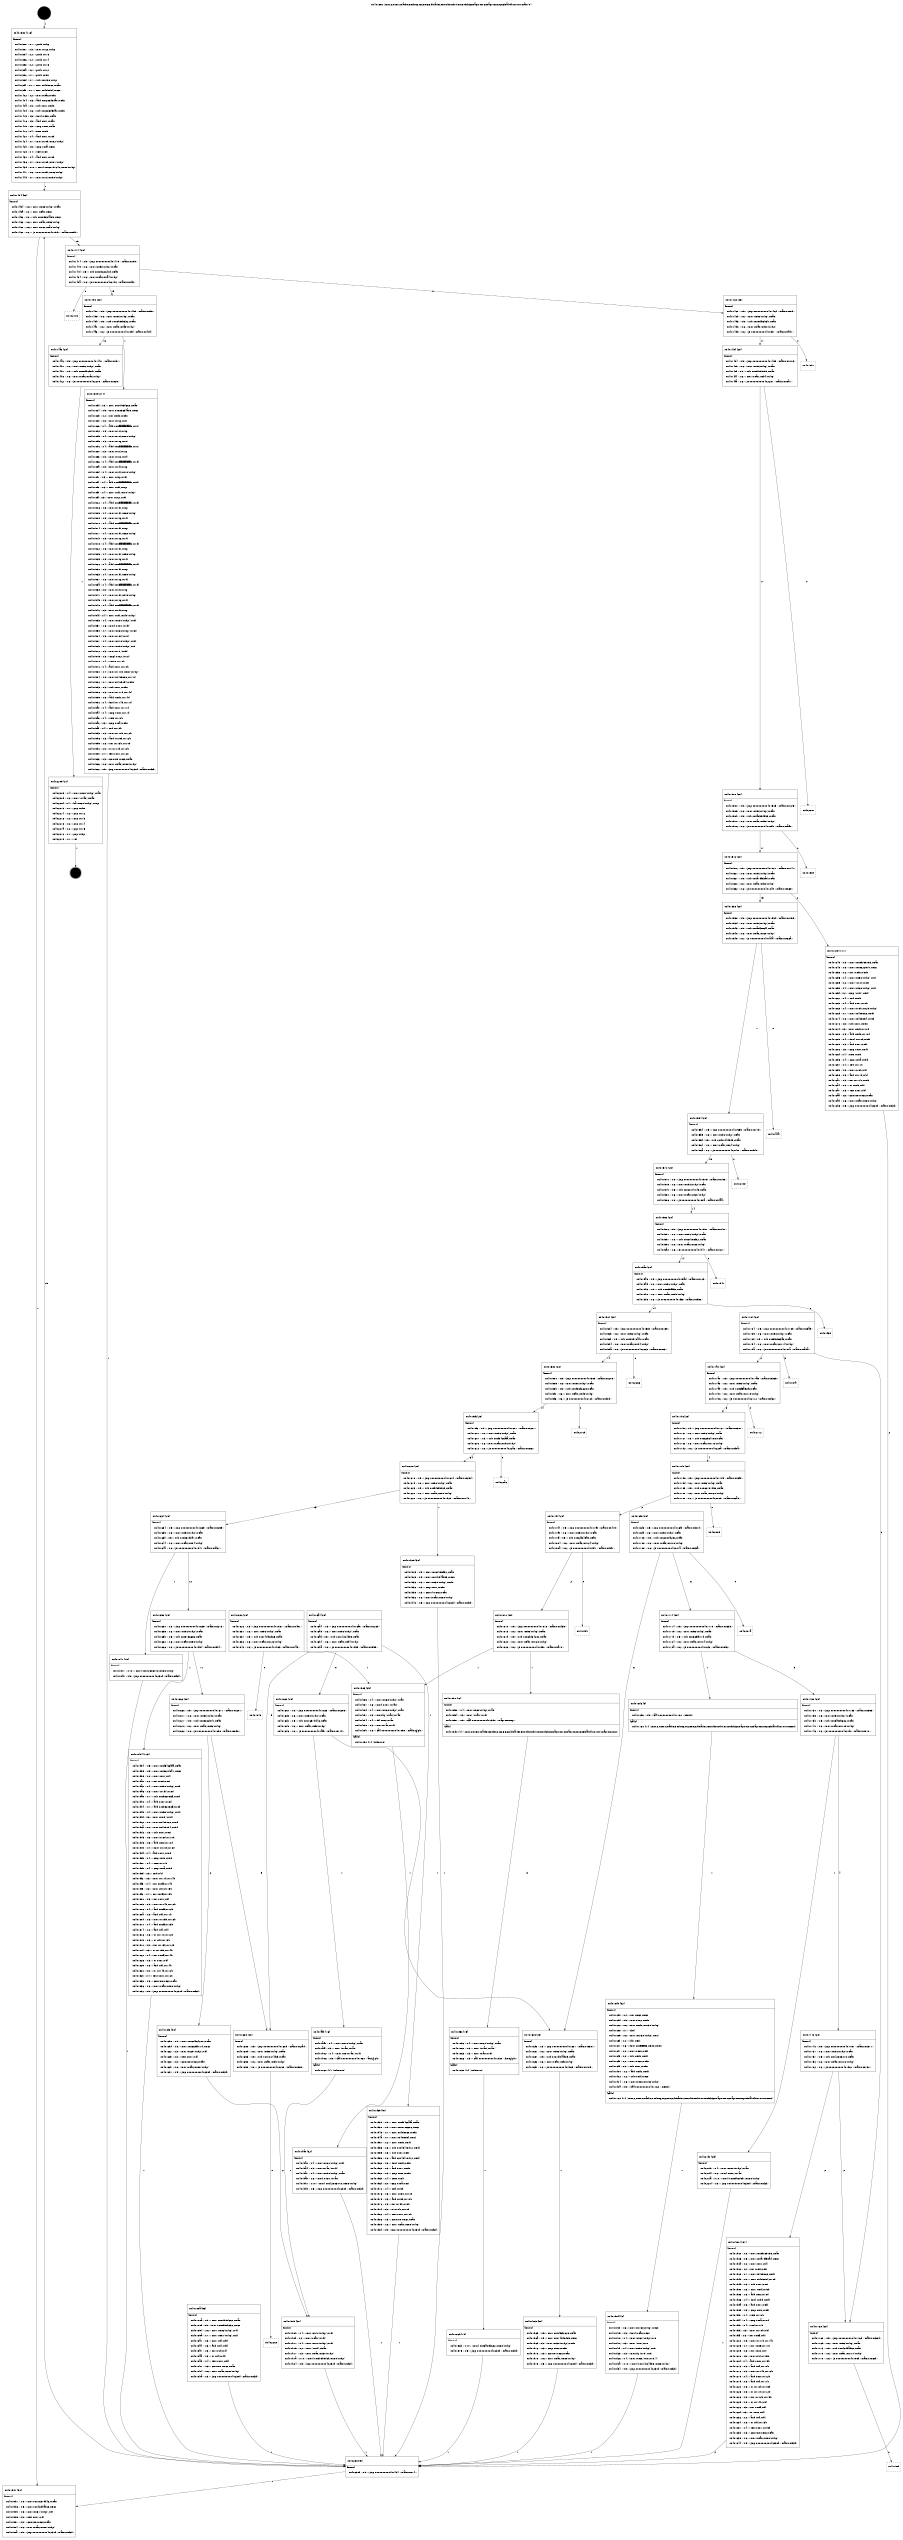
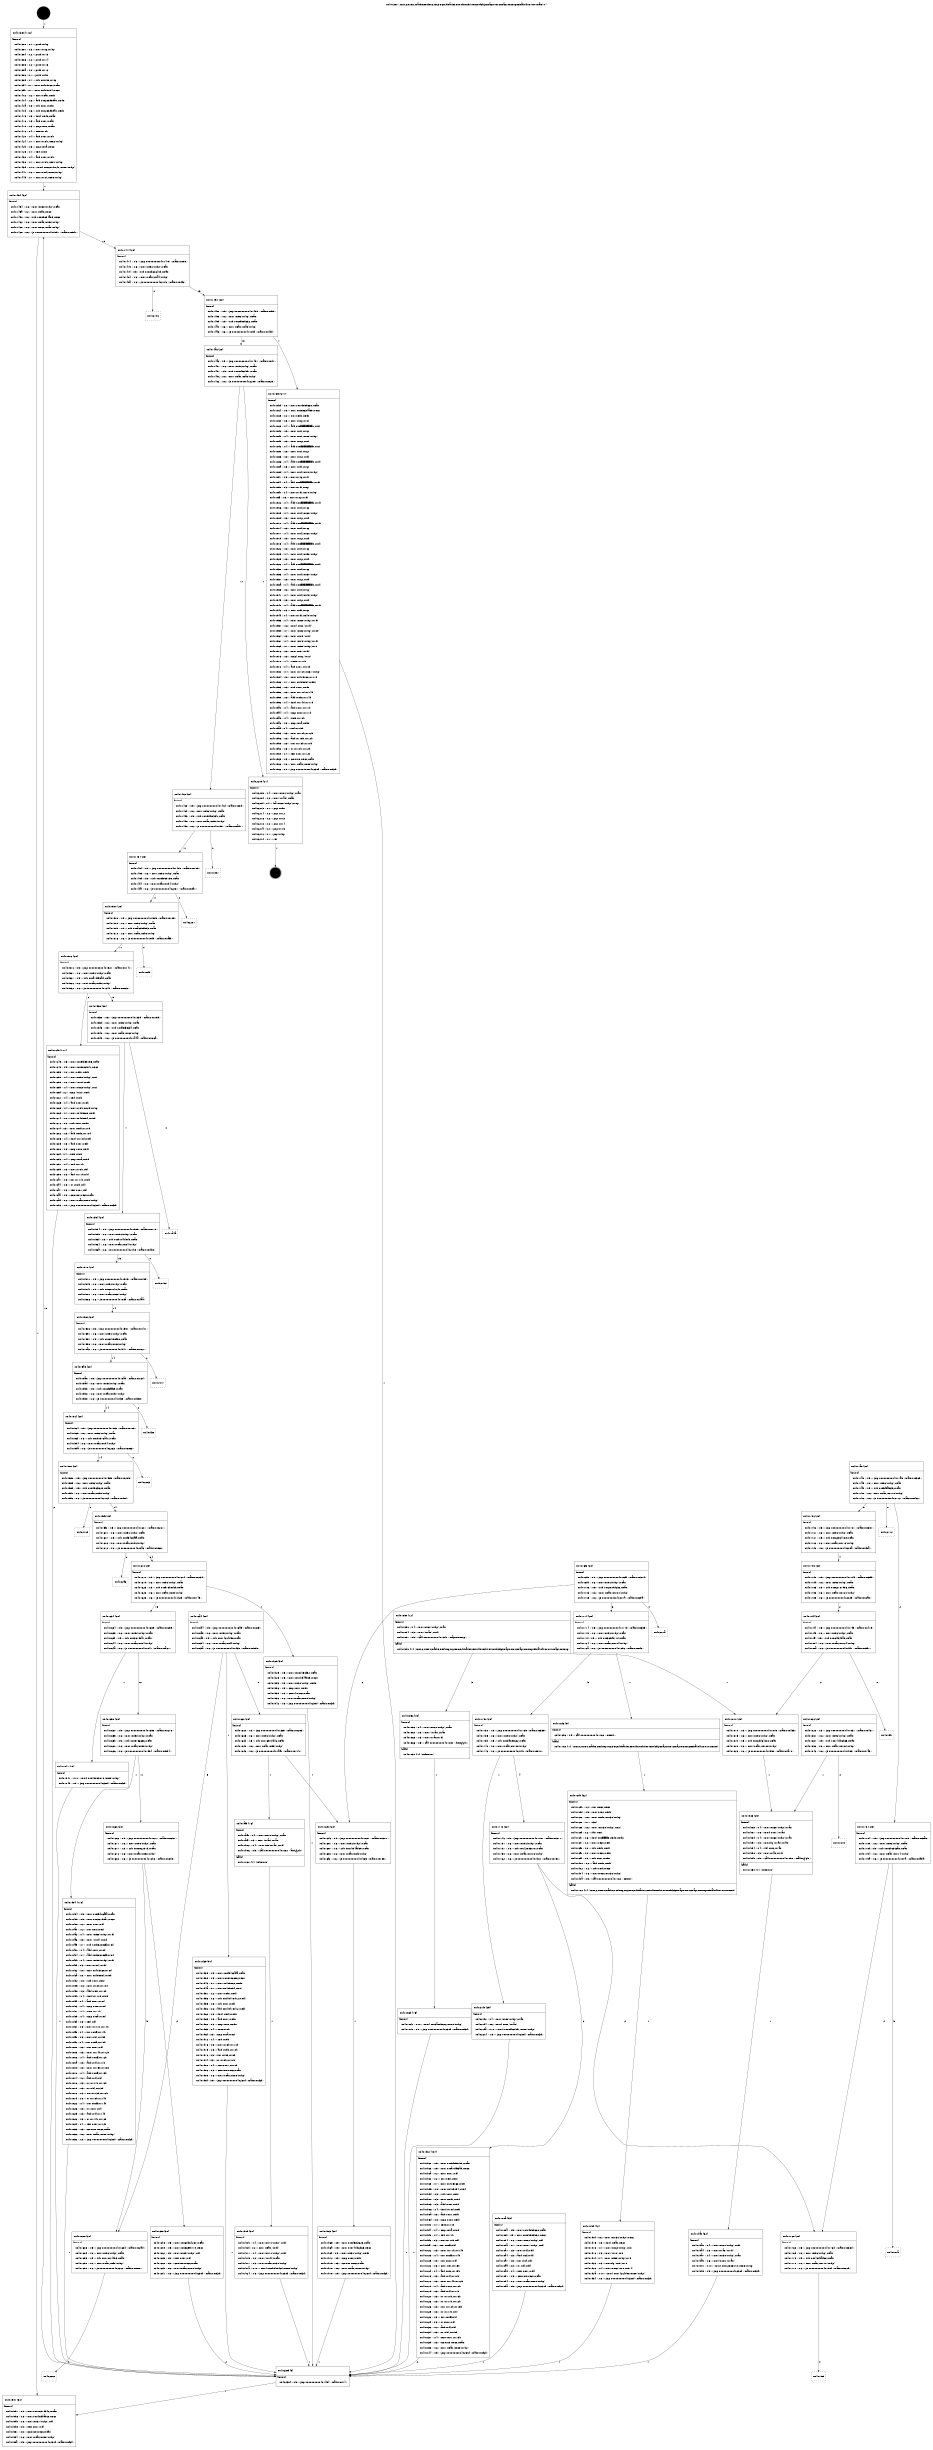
edge "0x401474 [28]" -> "0x4014c8 [28]": now "0x4014ac [28]" -> "0x4014c8 [28]"
edge "0x401784 [28]" -> "0x4017a0 [28]": reversed
node "0x402089": removed
edge "0x401810 [28]" -> "0x401e50 [12]": reversed
edge "0x401cb8 [30]" -> "0x401b0b [30]": now "0x401cb8 [30]" -> "0x40230f [5]"
